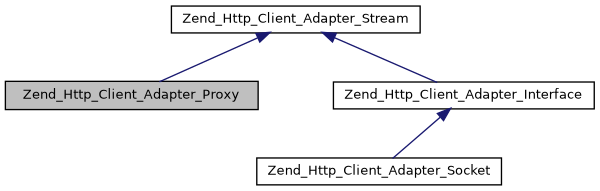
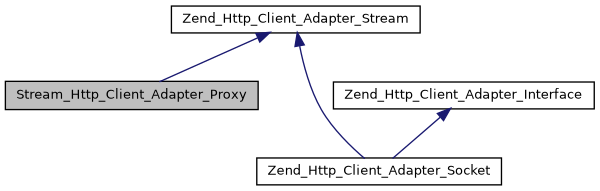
edge "Zend_Http_Client_Adapter_Interface" -> "Zend_Http_Client_Adapter_Stream": now "Zend_Http_Client_Adapter_Socket" -> "Zend_Http_Client_Adapter_Stream"
node "Zend_Http_Client_Adapter_Proxy": label "Zend_Http_Client_Adapter_Proxy" -> "Stream_Http_Client_Adapter_Proxy"
